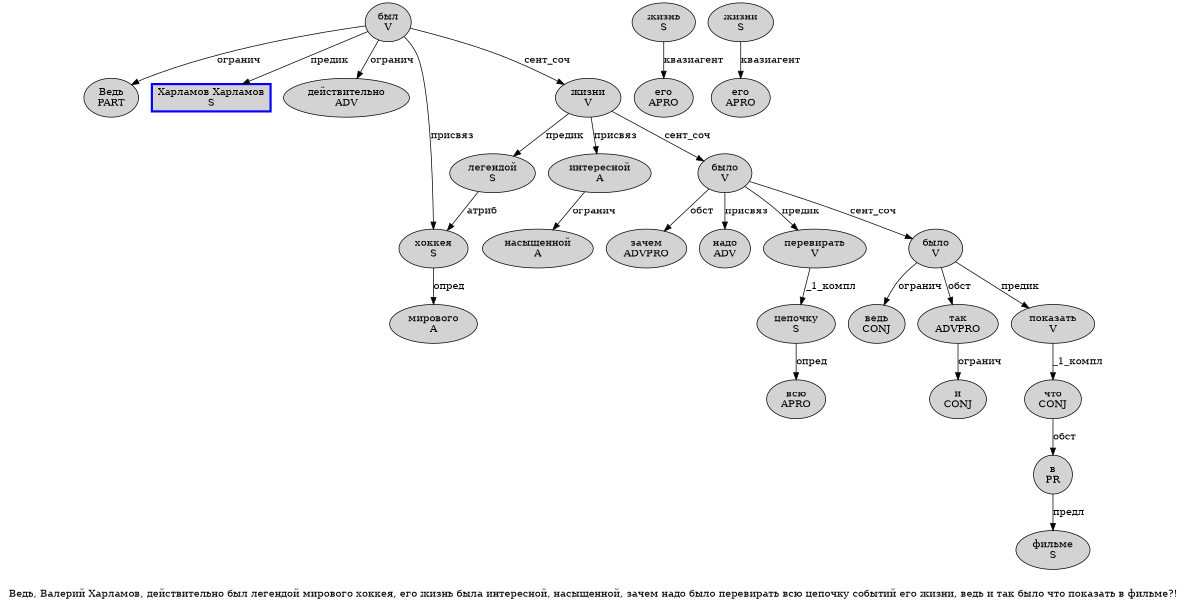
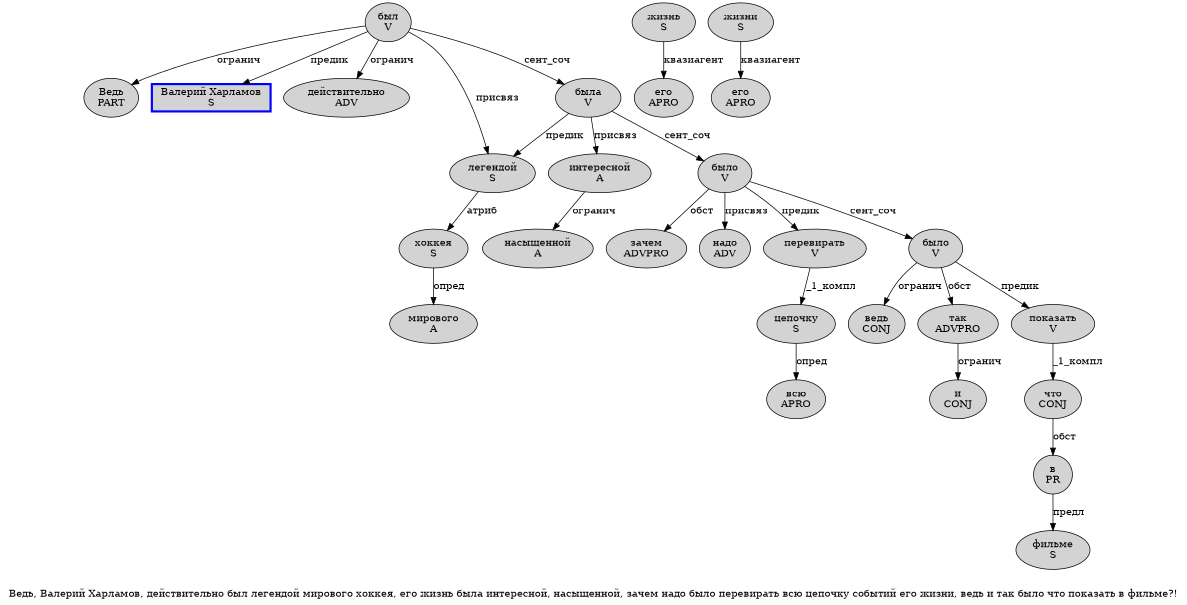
node "Харламов Харламов S": label "Харламов Харламов S" -> "Валерий Харламов S"
node "жизни V": label "жизни V" -> "была V"
edge "был V" -> "хоккея S": now "был V" -> "легендой S"
